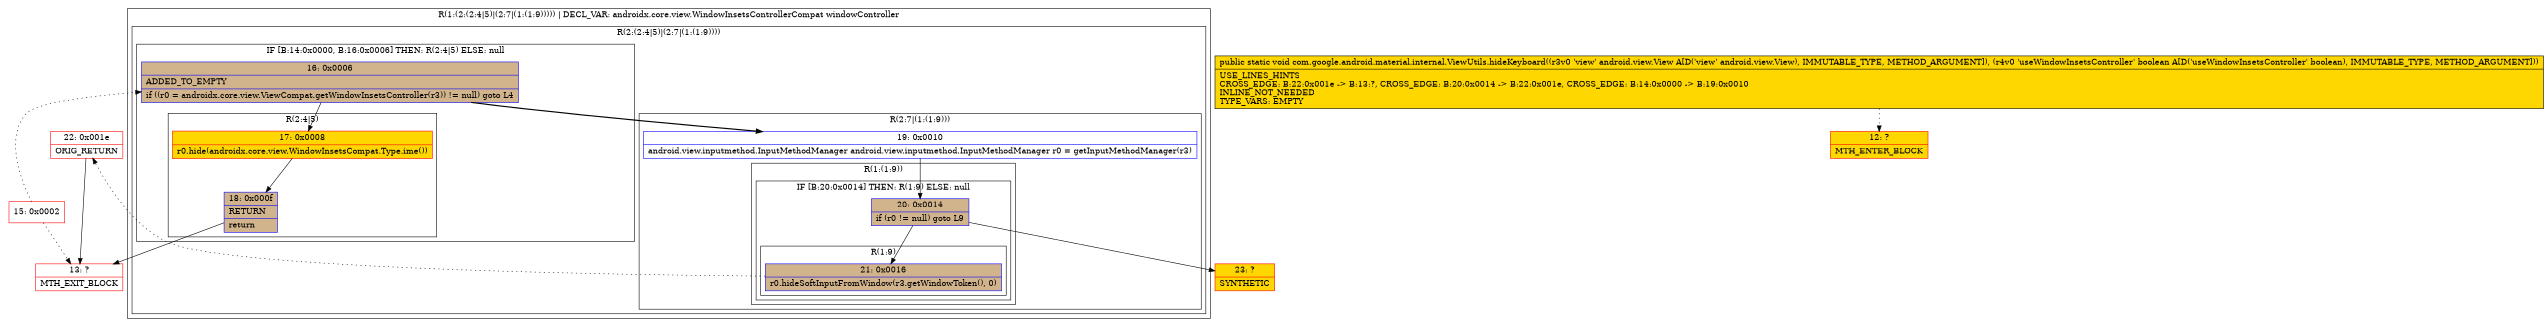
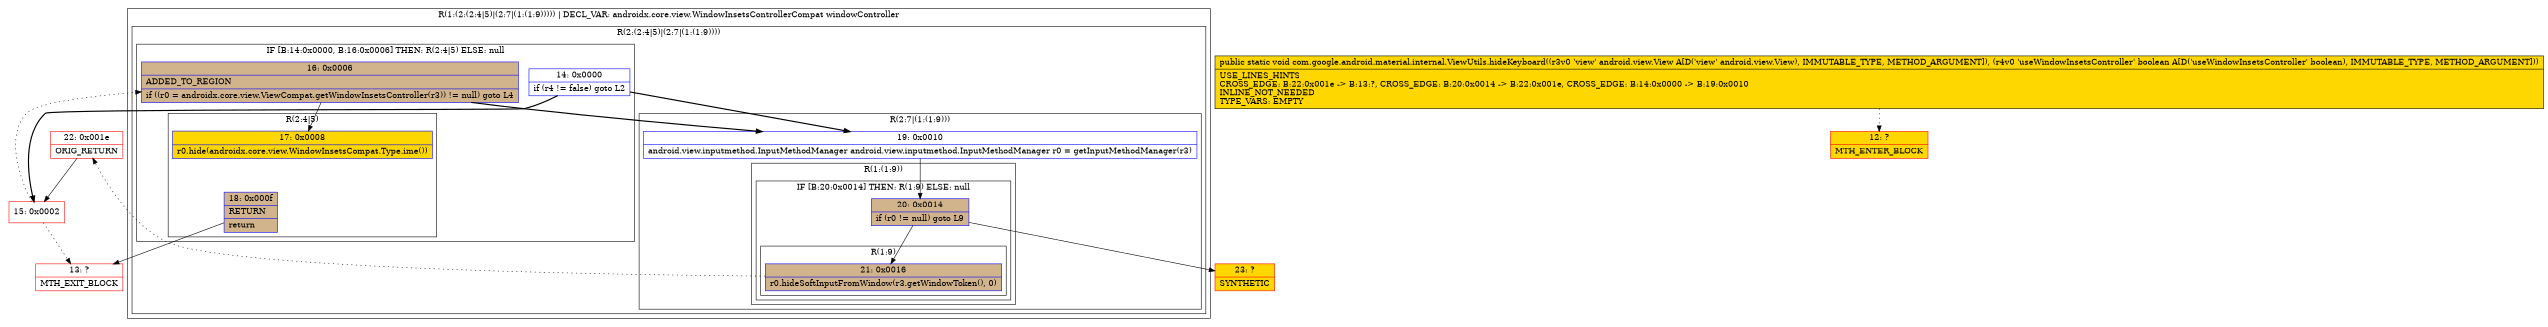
node "16: 0x0006": text "ADDED_TO_EMPTY" -> "ADDED_TO_REGION"
node "14: 0x0000": added
node "17: 0x0008": color red -> blue
edge "17: 0x0008" -> "18: 0x000f": removed
edge "22: 0x001e" -> "13: ?": now "22: 0x001e" -> "15: 0x0002"
